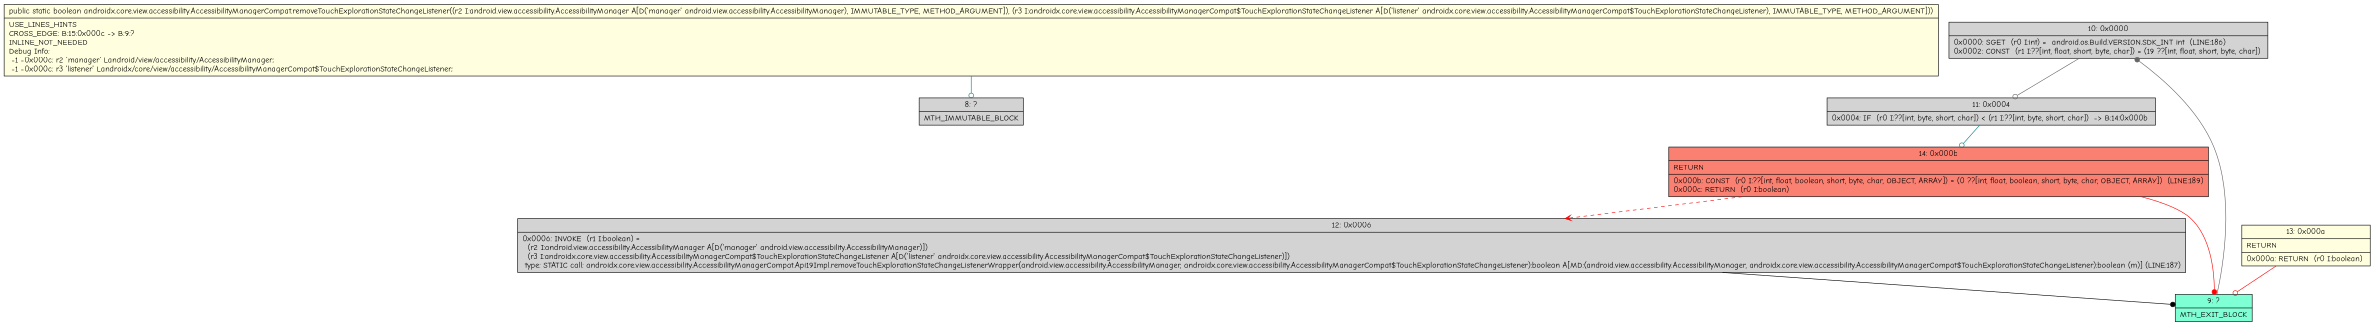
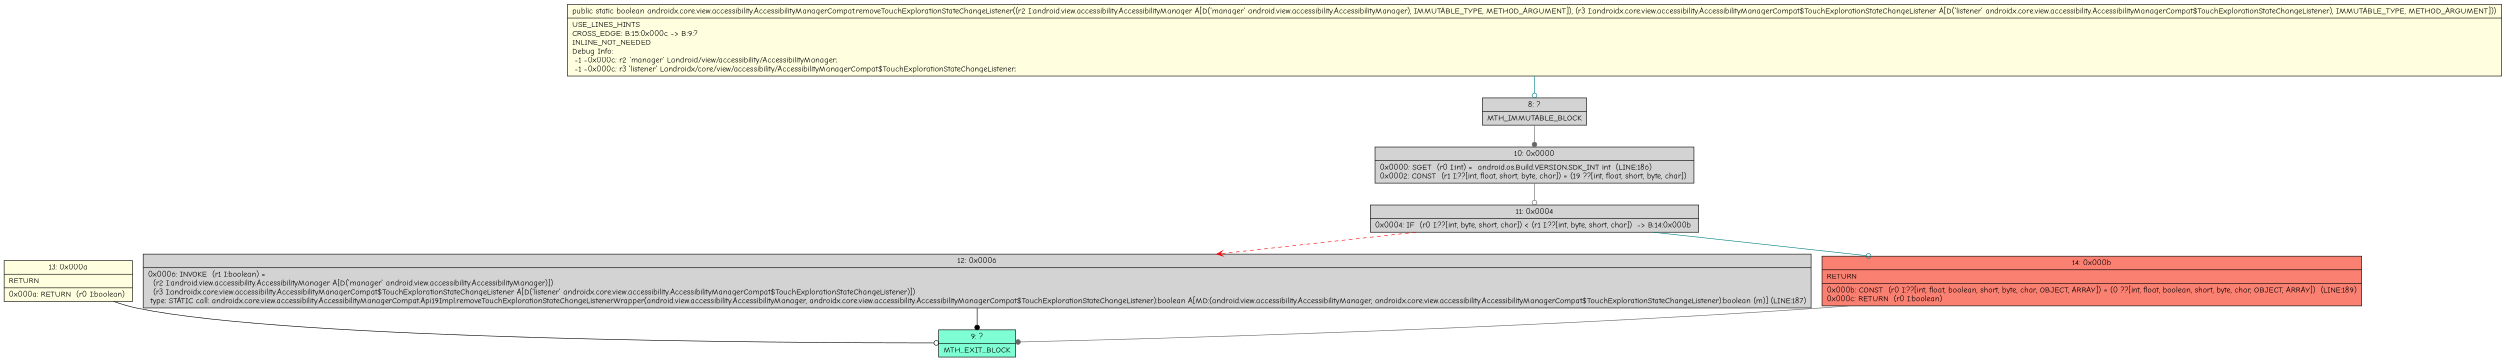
edge "9: ?" -> "10: 0x0000": now "8: ?" -> "10: 0x0000"
edge "14: 0x000b" -> "12: 0x0006": now "11: 0x0004" -> "12: 0x0006"
edge "14: 0x000b" -> "9: ?": color red -> gray40
edge "13: 0x000a" -> "9: ?": color red -> black
